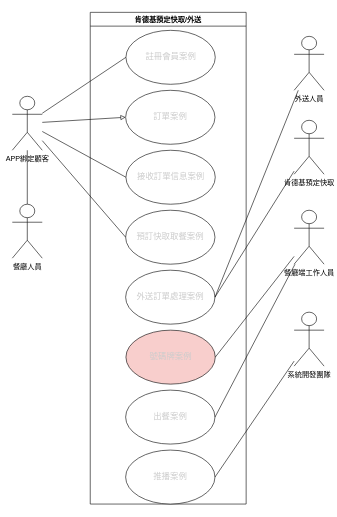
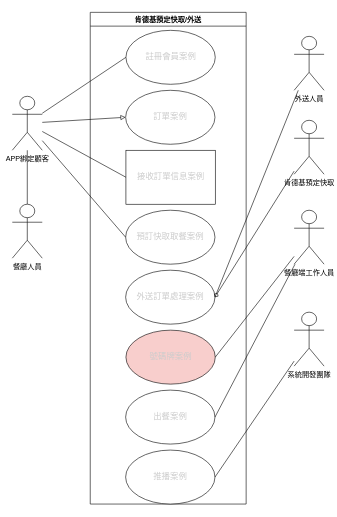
node "接收訂單信息案例": shape ellipse -> rectangle
edge "肯德基預定快取" -- "外送訂單處理案例": arrowhead none -> diamond
